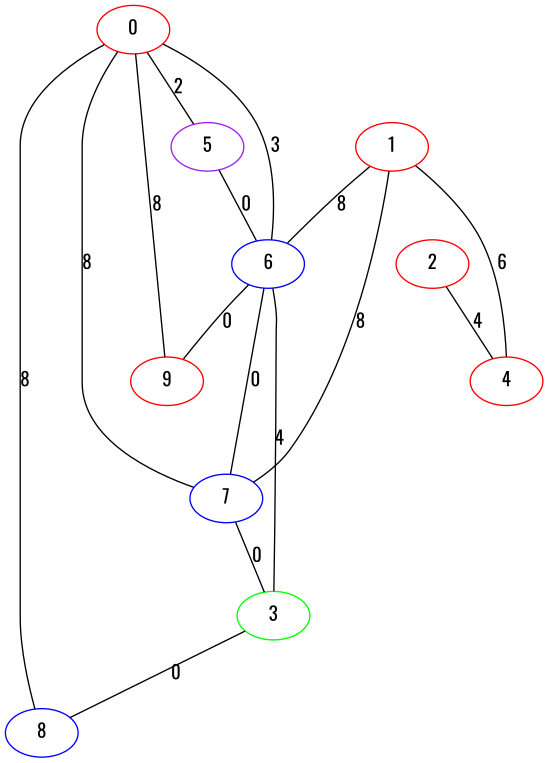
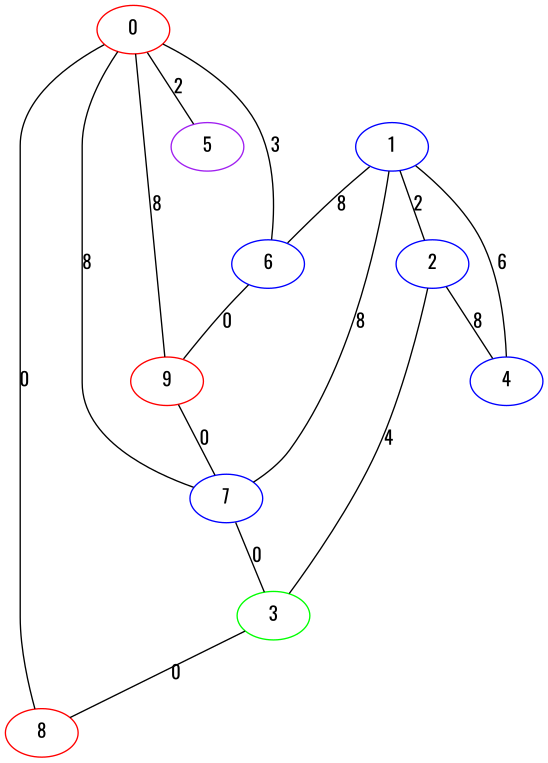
node "1": color red -> blue
edge "5" -- "6": removed, label "0"
edge "1" -- "2": added, label "2"
node "2": color red -> blue
edge "2" -- "4": label "4" -> "8"
edge "0" -- "8": label "8" -> "0"
edge "6" -- "7": now "9" -- "7"
node "4": color red -> blue
edge "6" -- "3": now "2" -- "3"
node "8": color blue -> red
